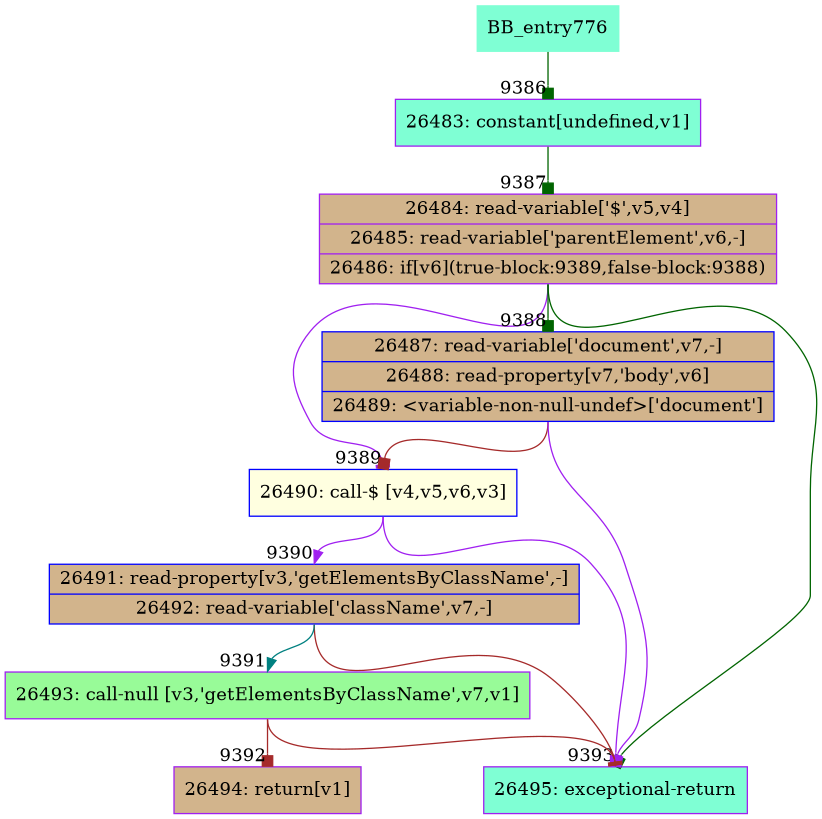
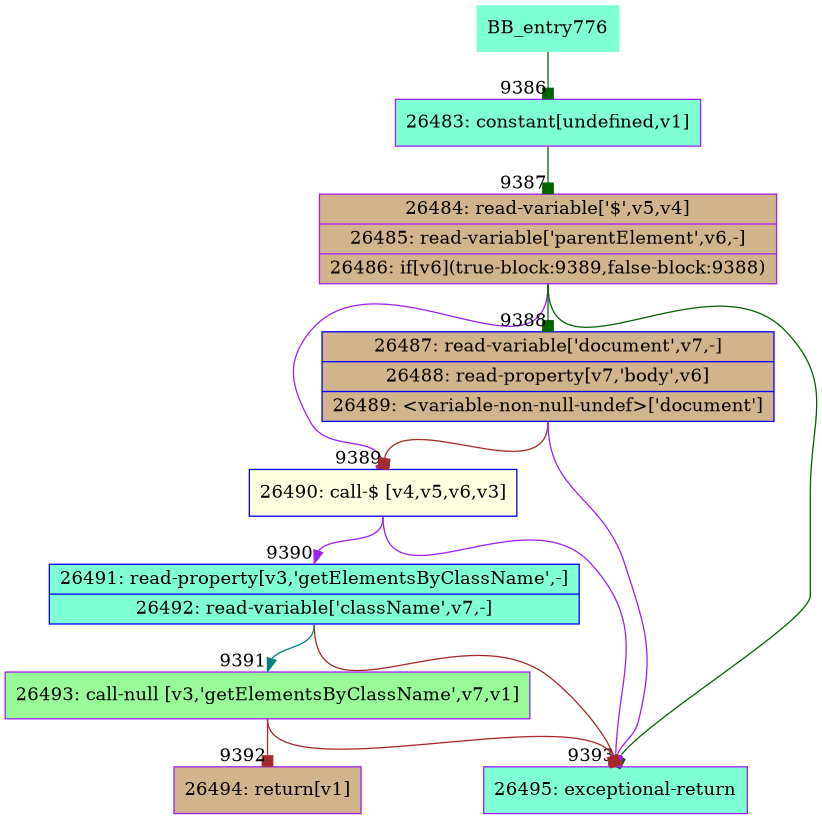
node "26491: read-property[v3,'getElementsByClassName',-]": fillcolor tan -> aquamarine
edge "26493: call-null [v3,'getElementsByClassName',v7,v1]" -> "26495: exceptional-return": arrowhead tee -> box
